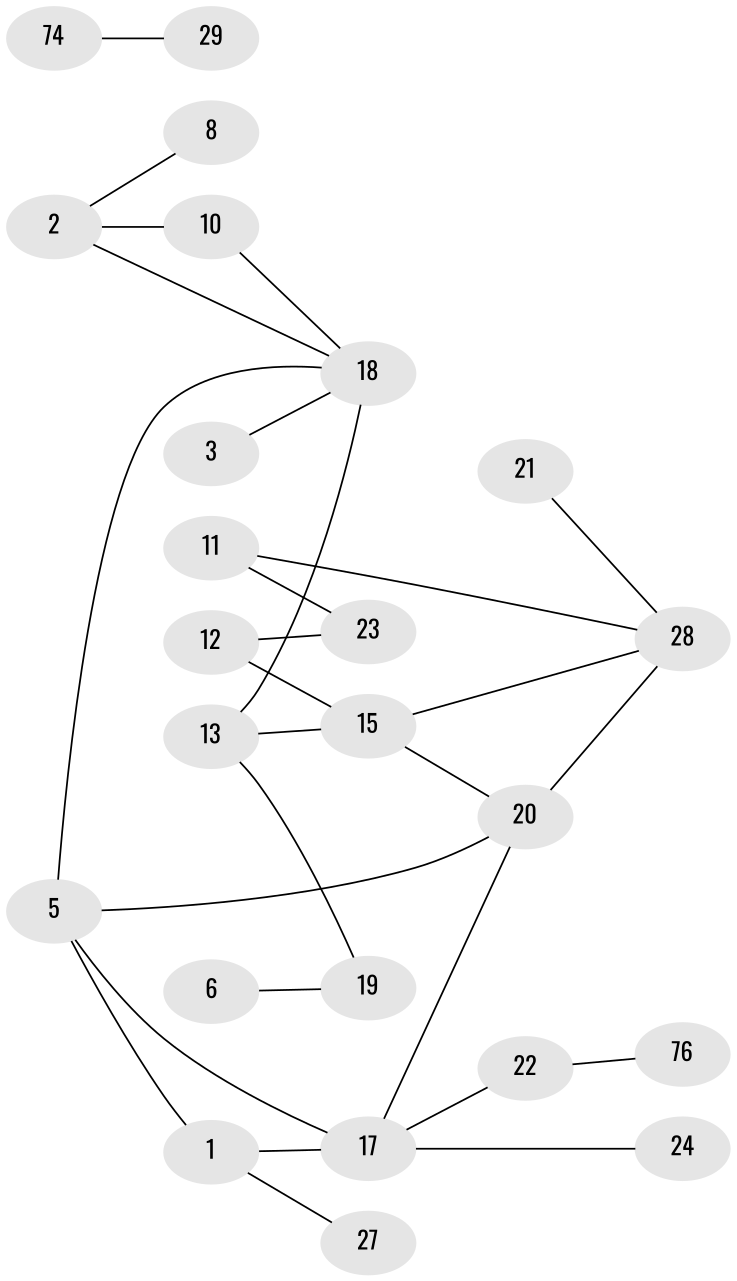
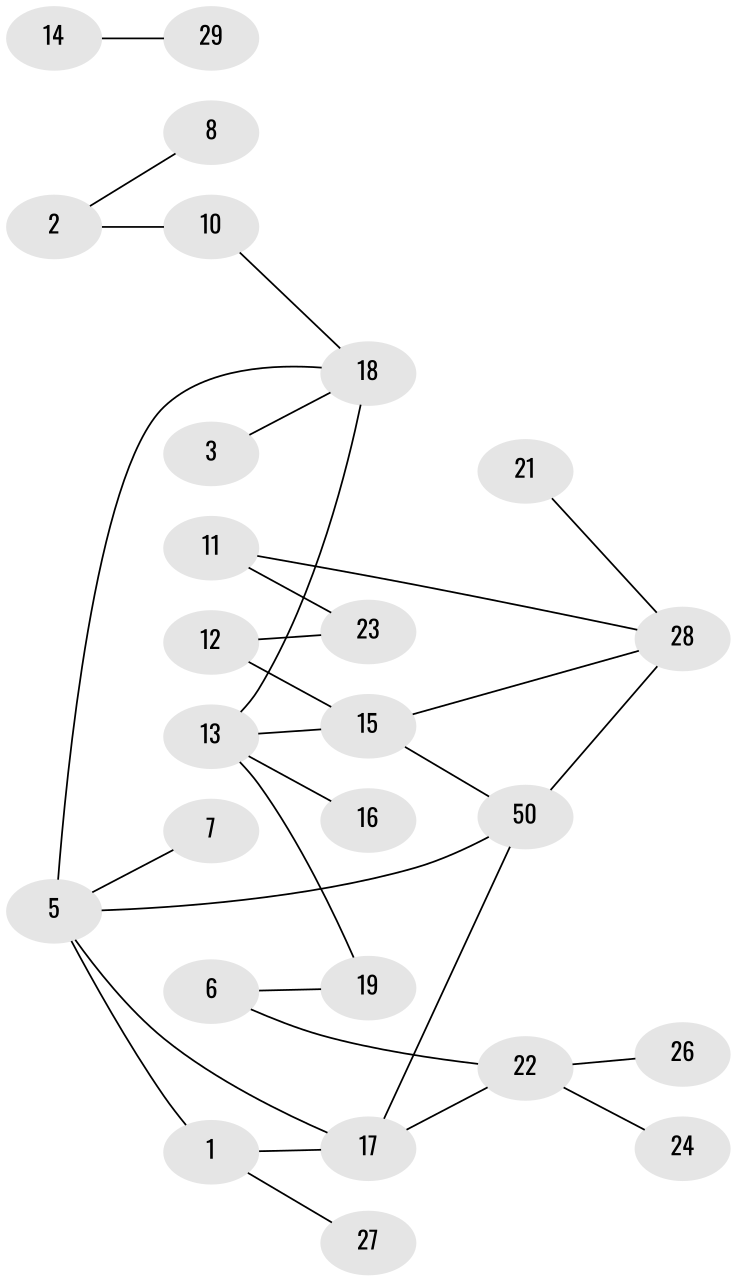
node "74": label "74" -> "14"
edge "2" -- "18": removed
node "20": label "20" -> "50"
node "16": added
node "7": added
edge "6" -- "22": added
node "76": label "76" -> "26"
edge "17" -- "24": now "22" -- "24"
